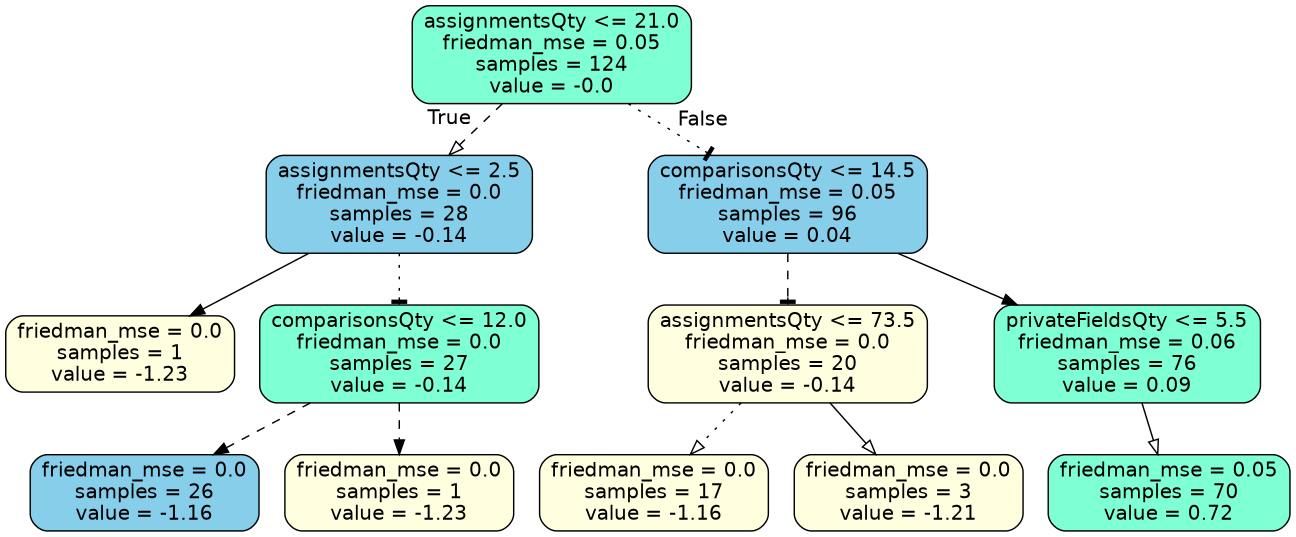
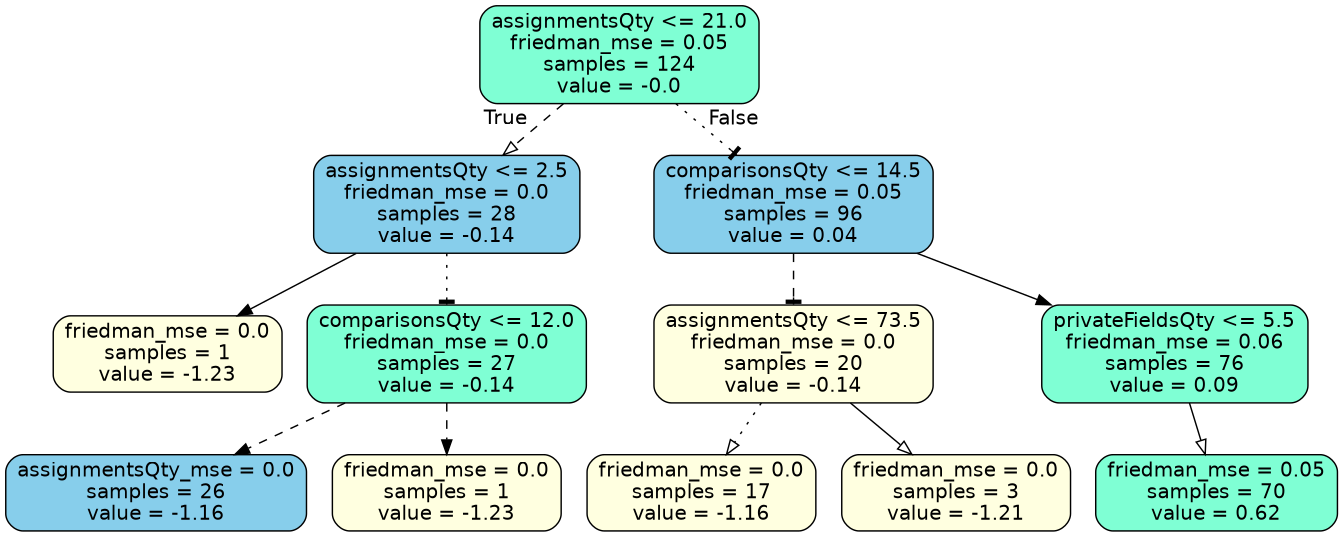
node "friedman_mse = 0.0 samples = 26 value = -1.16": label "friedman_mse = 0.0 samples = 26 value = -1.16" -> "assignmentsQty_mse = 0.0 samples = 26 value = -1.16"
node "friedman_mse = 0.05 samples = 70 value = 0.72": label "friedman_mse = 0.05 samples = 70 value = 0.72" -> "friedman_mse = 0.05 samples = 70 value = 0.62"
